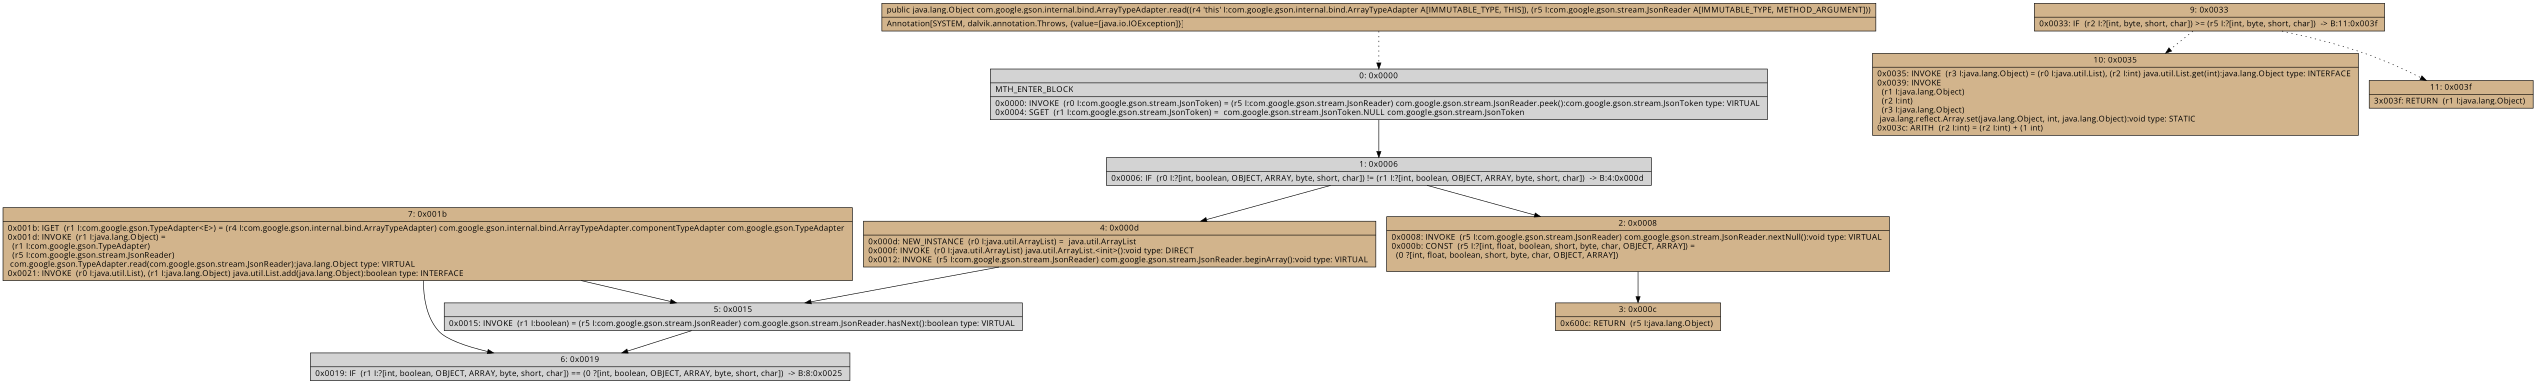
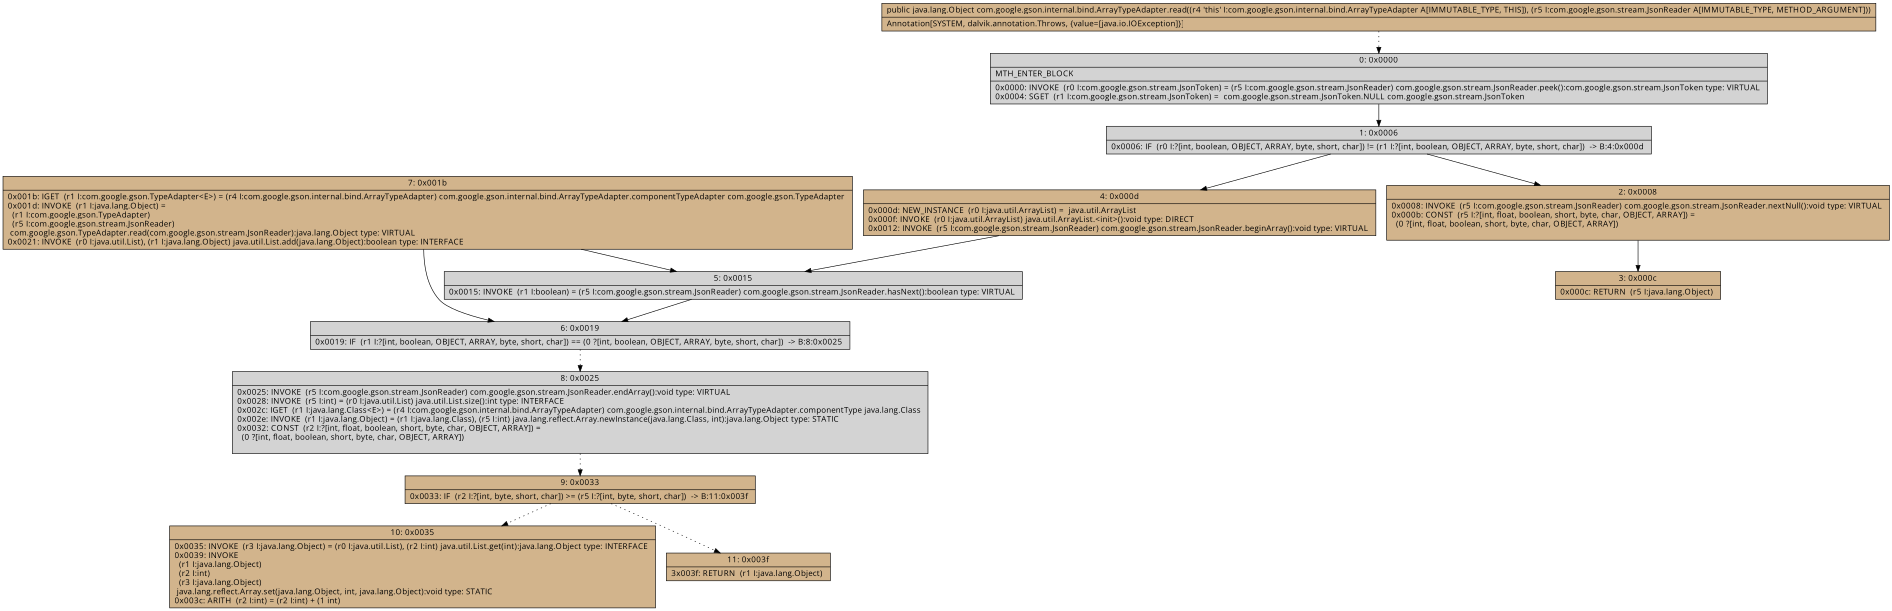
node "3: 0x000c": text "0x600c: RETURN  (r5 I:java.lang.Object)" -> "0x000c: RETURN  (r5 I:java.lang.Object)"
node "8: 0x0025": added
